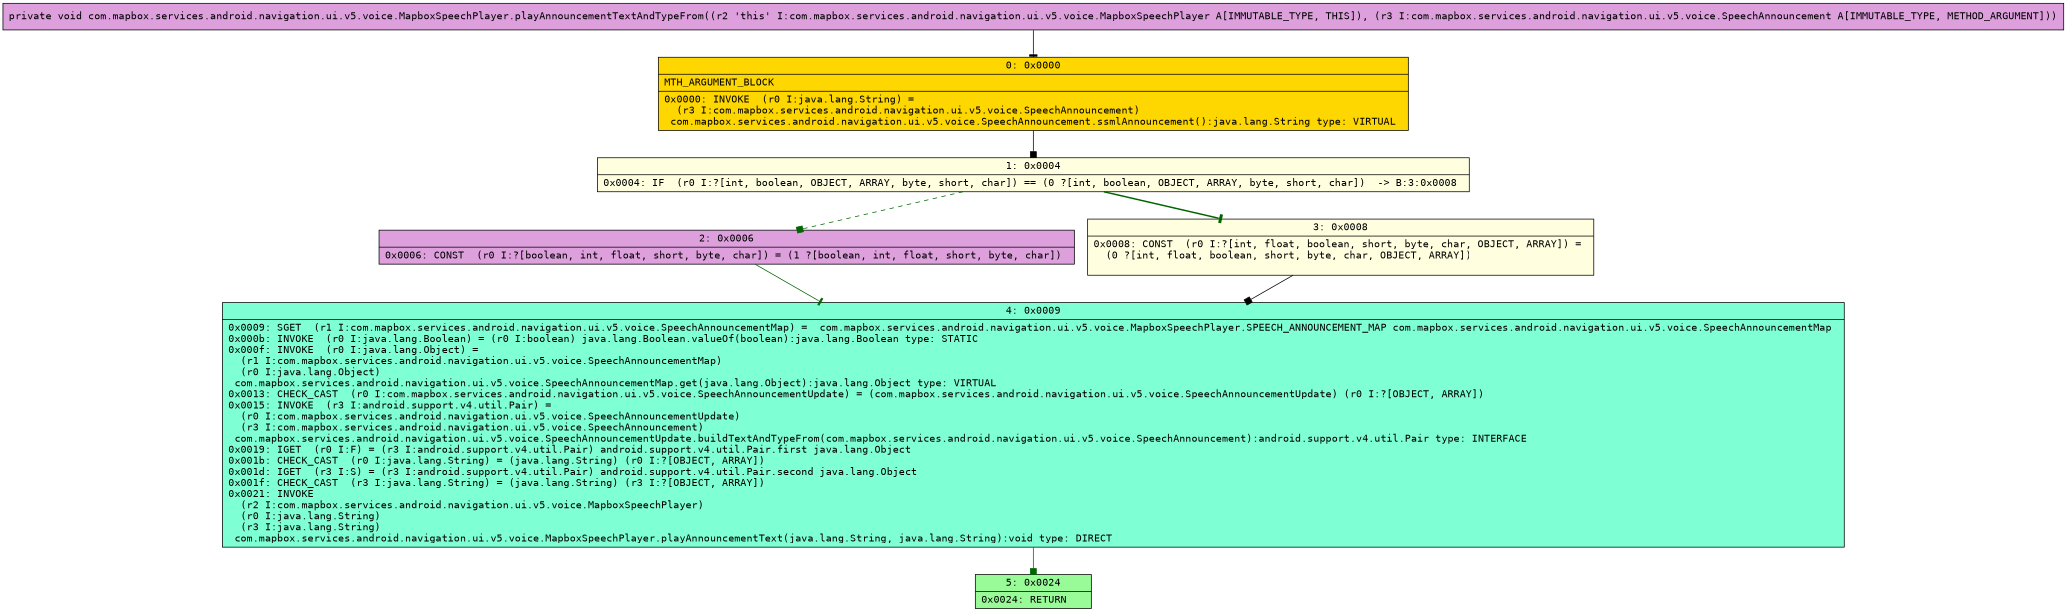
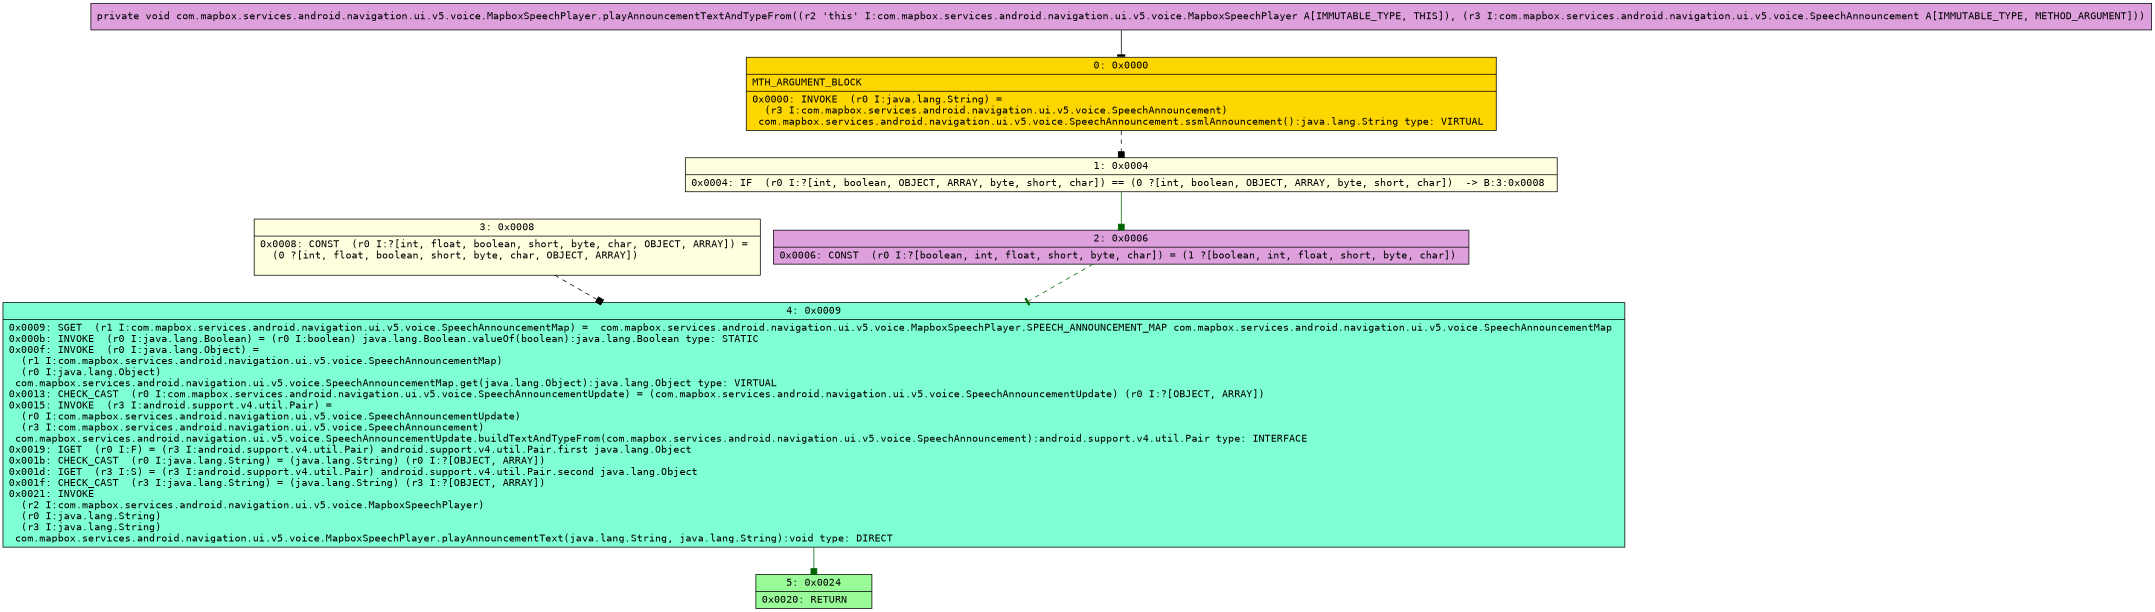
edge "0: 0x0000" -> "1: 0x0004": style solid -> dashed
edge "1: 0x0004" -> "3: 0x0008": removed
edge "1: 0x0004" -> "2: 0x0006": style dashed -> solid
edge "2: 0x0006" -> "4: 0x0009": style solid -> dashed
edge "3: 0x0008" -> "4: 0x0009": style solid -> dashed
node "5: 0x0024": text "0x0024: RETURN" -> "0x0020: RETURN"
